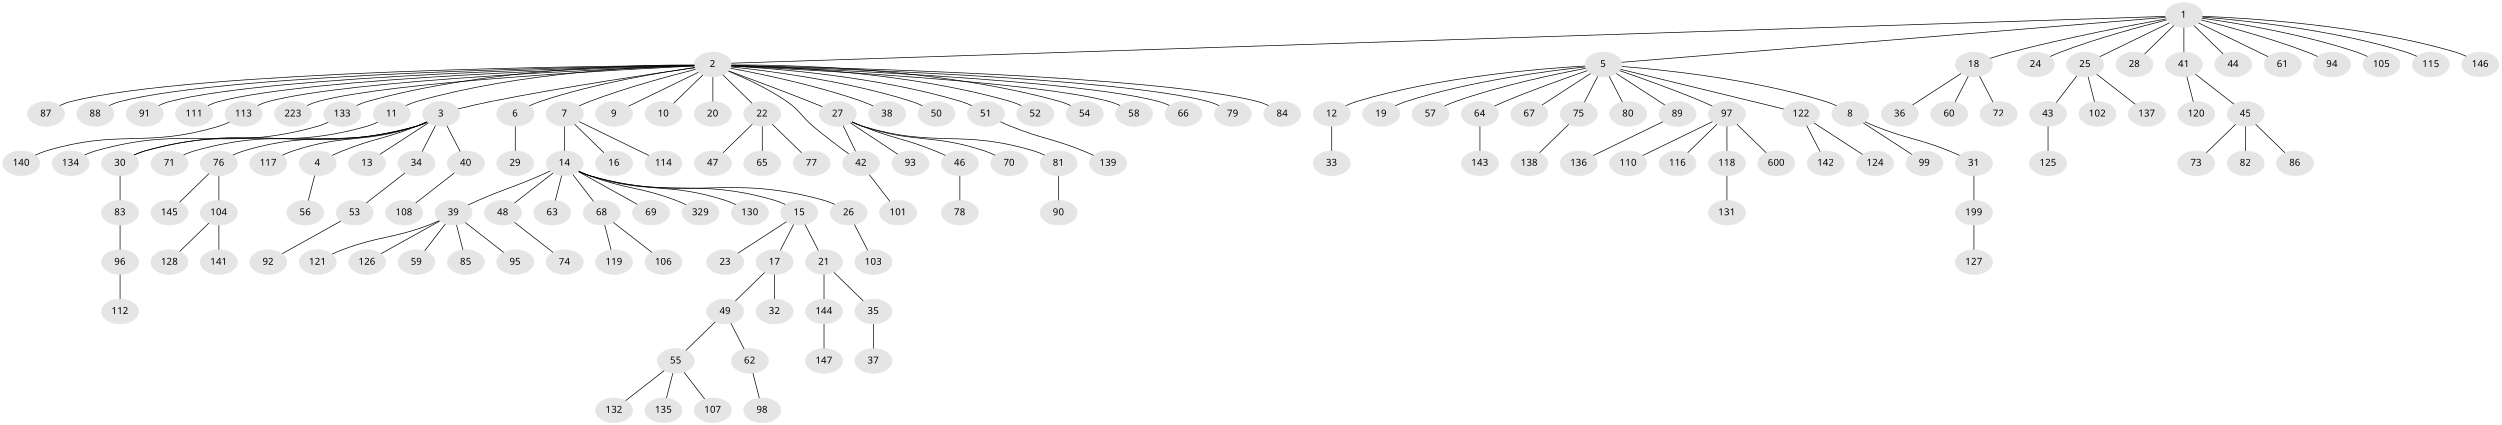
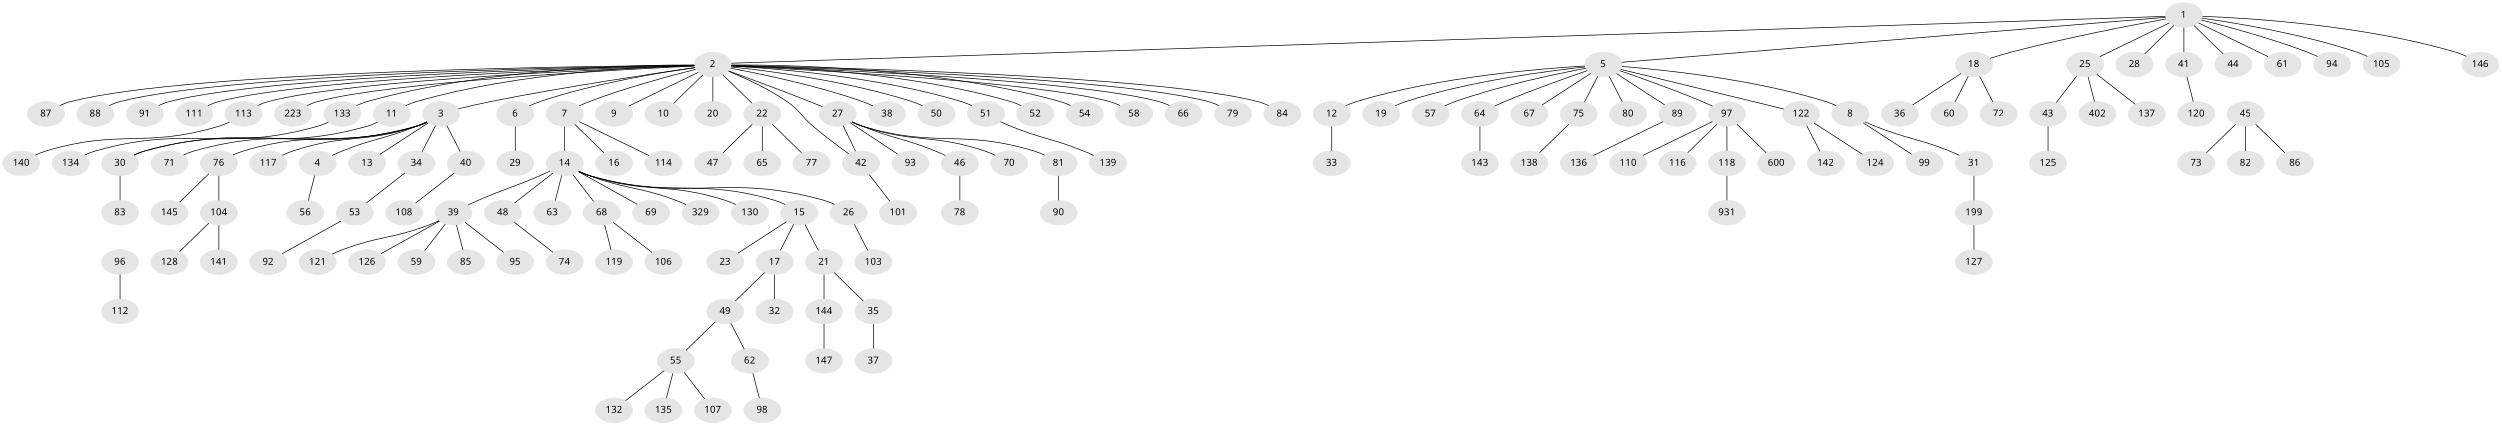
node "24": removed
node "115": removed
edge "41" -- "45": removed
node "102": label "102" -> "402"
node "131": label "131" -> "931"
edge "83" -- "96": removed
